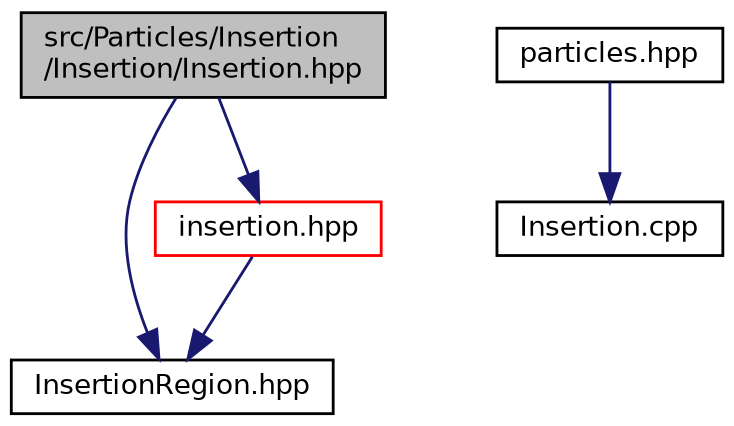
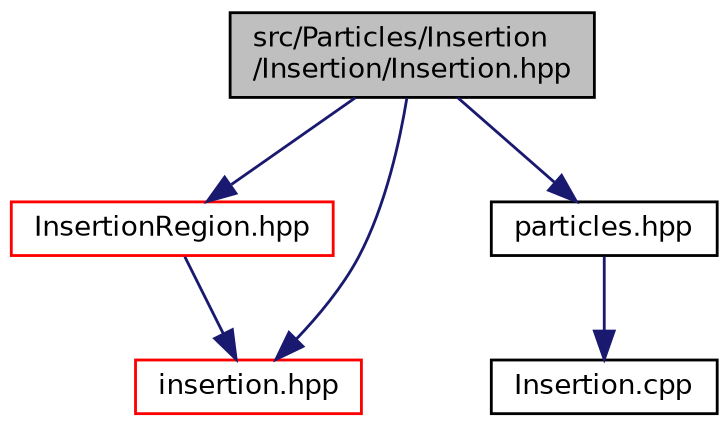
edge "src/Particles/Insertion /Insertion/Insertion.hpp" -> "particles.hpp": added
edge "insertion.hpp" -> "InsertionRegion.hpp": reversed
node "InsertionRegion.hpp": color black -> red
